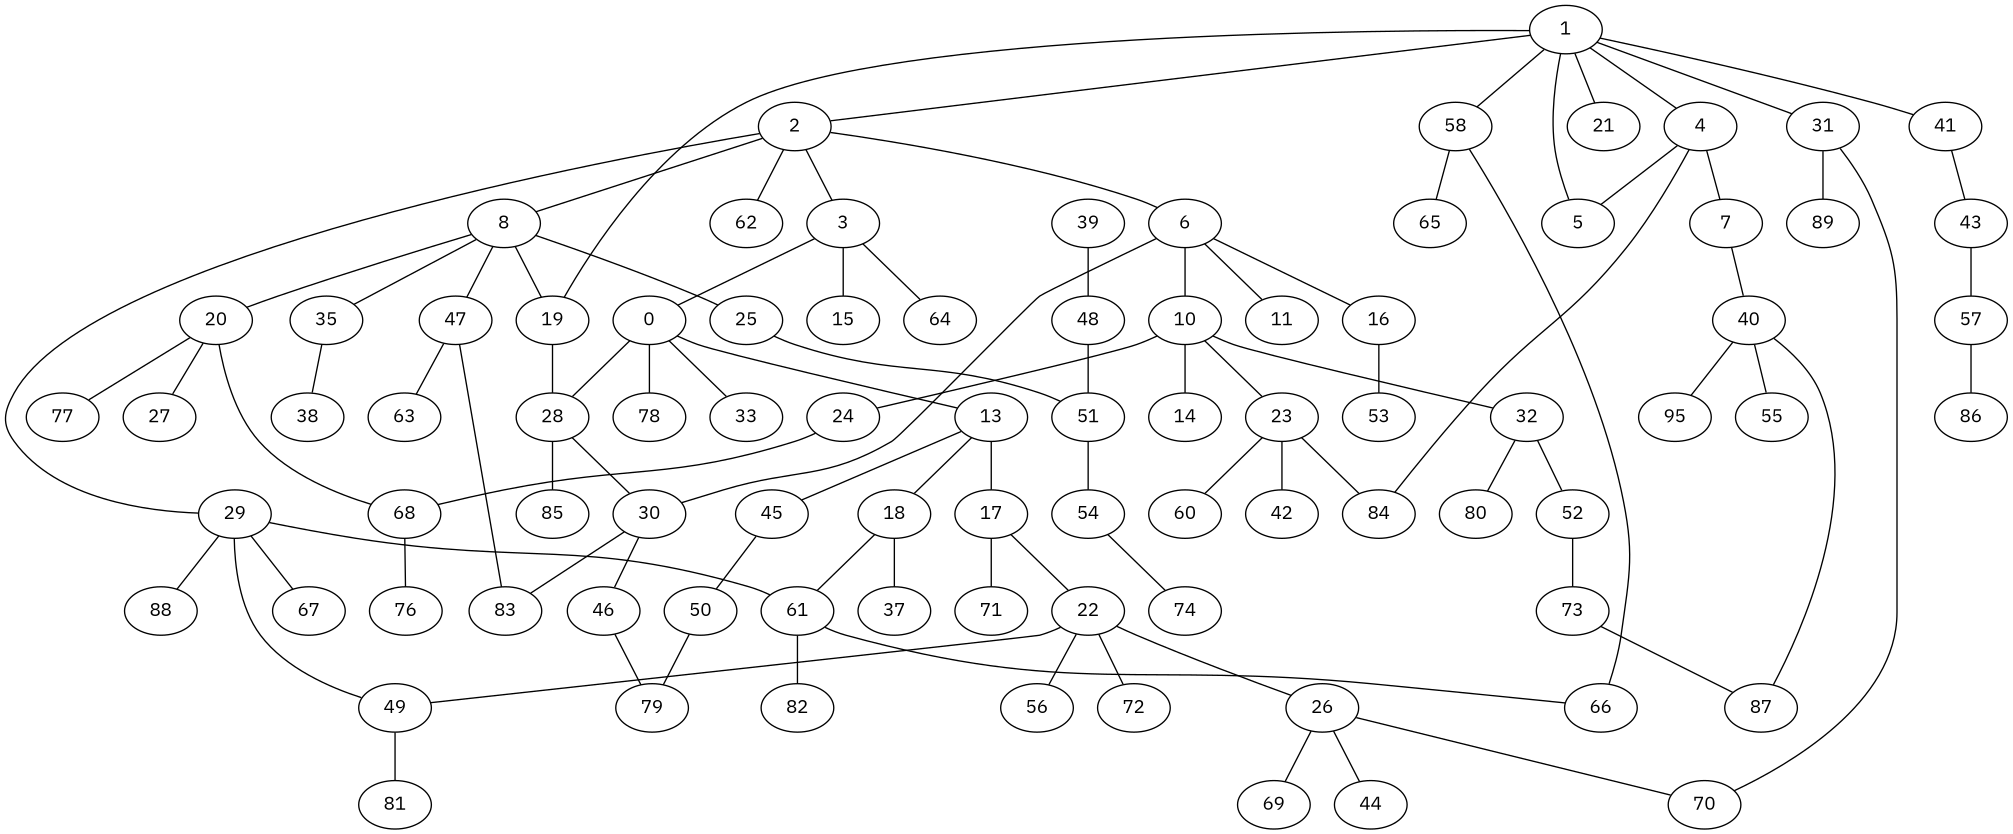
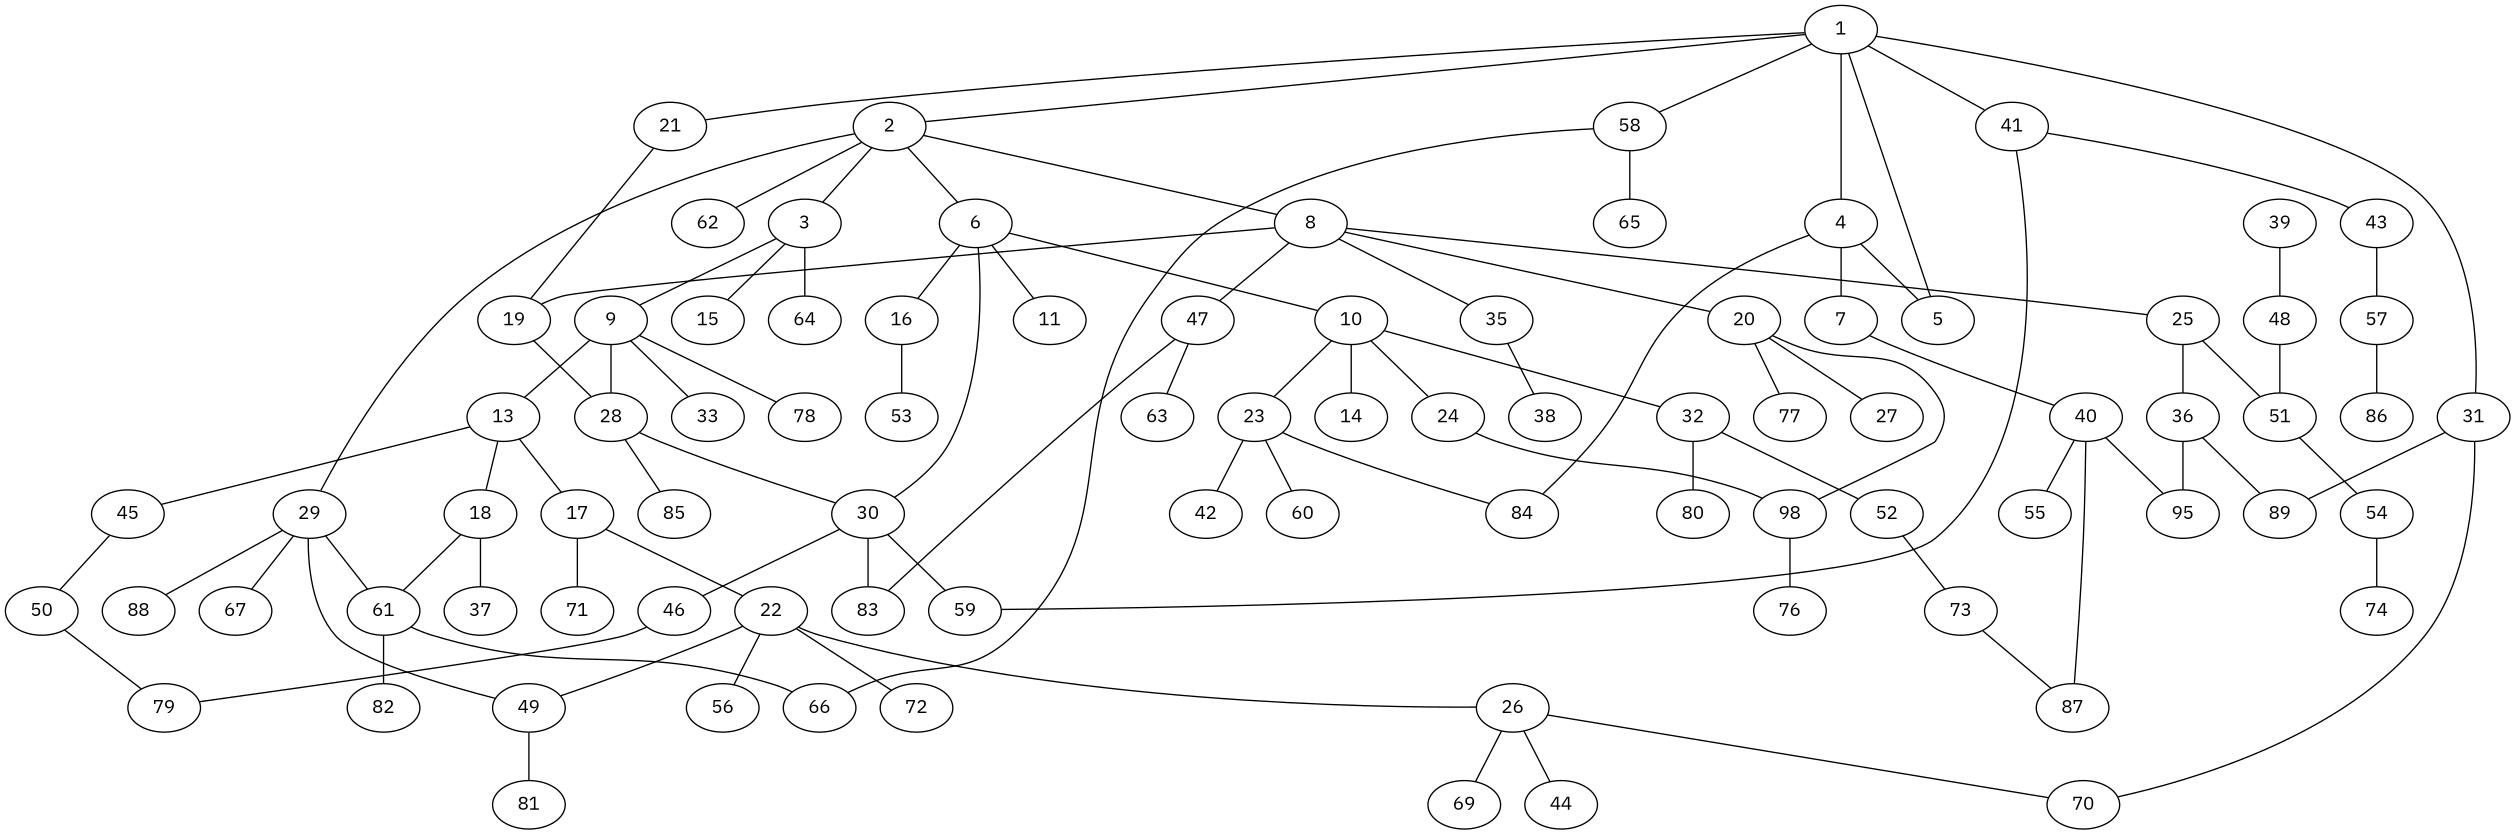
edge "1" -- "19": now "21" -- "19"
node "0": label "0" -> "9"
node "36": added
node "68": label "68" -> "98"
node "59": added
